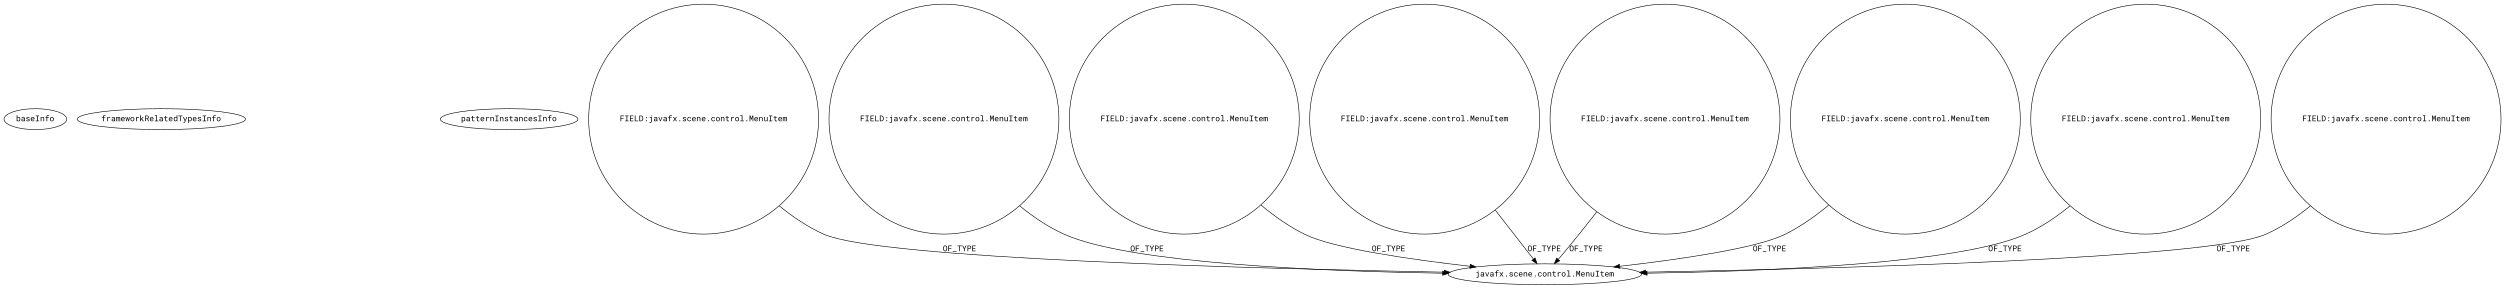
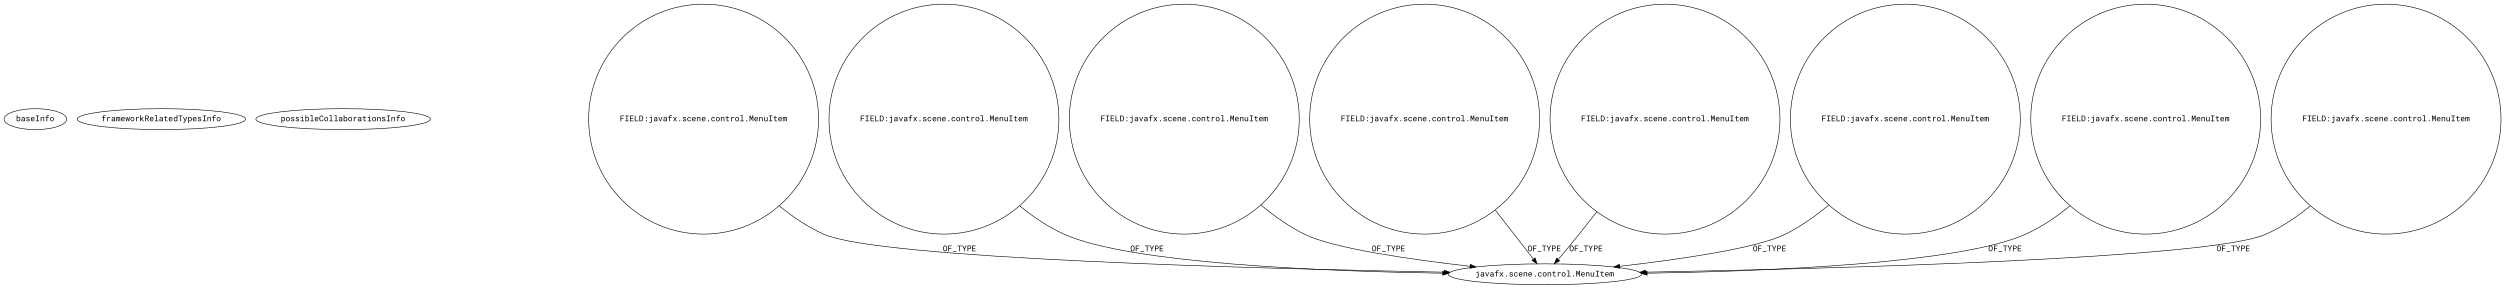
node "possibleCollaborationsInfo": added
node "patternInstancesInfo": removed
